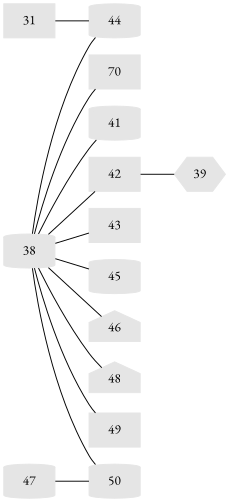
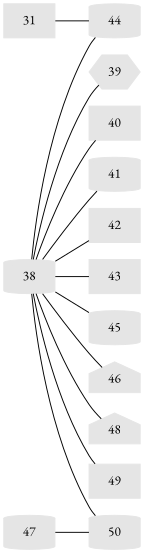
node "70": label "70" -> "40"
edge "42" -- "39": now "38" -- "39"
